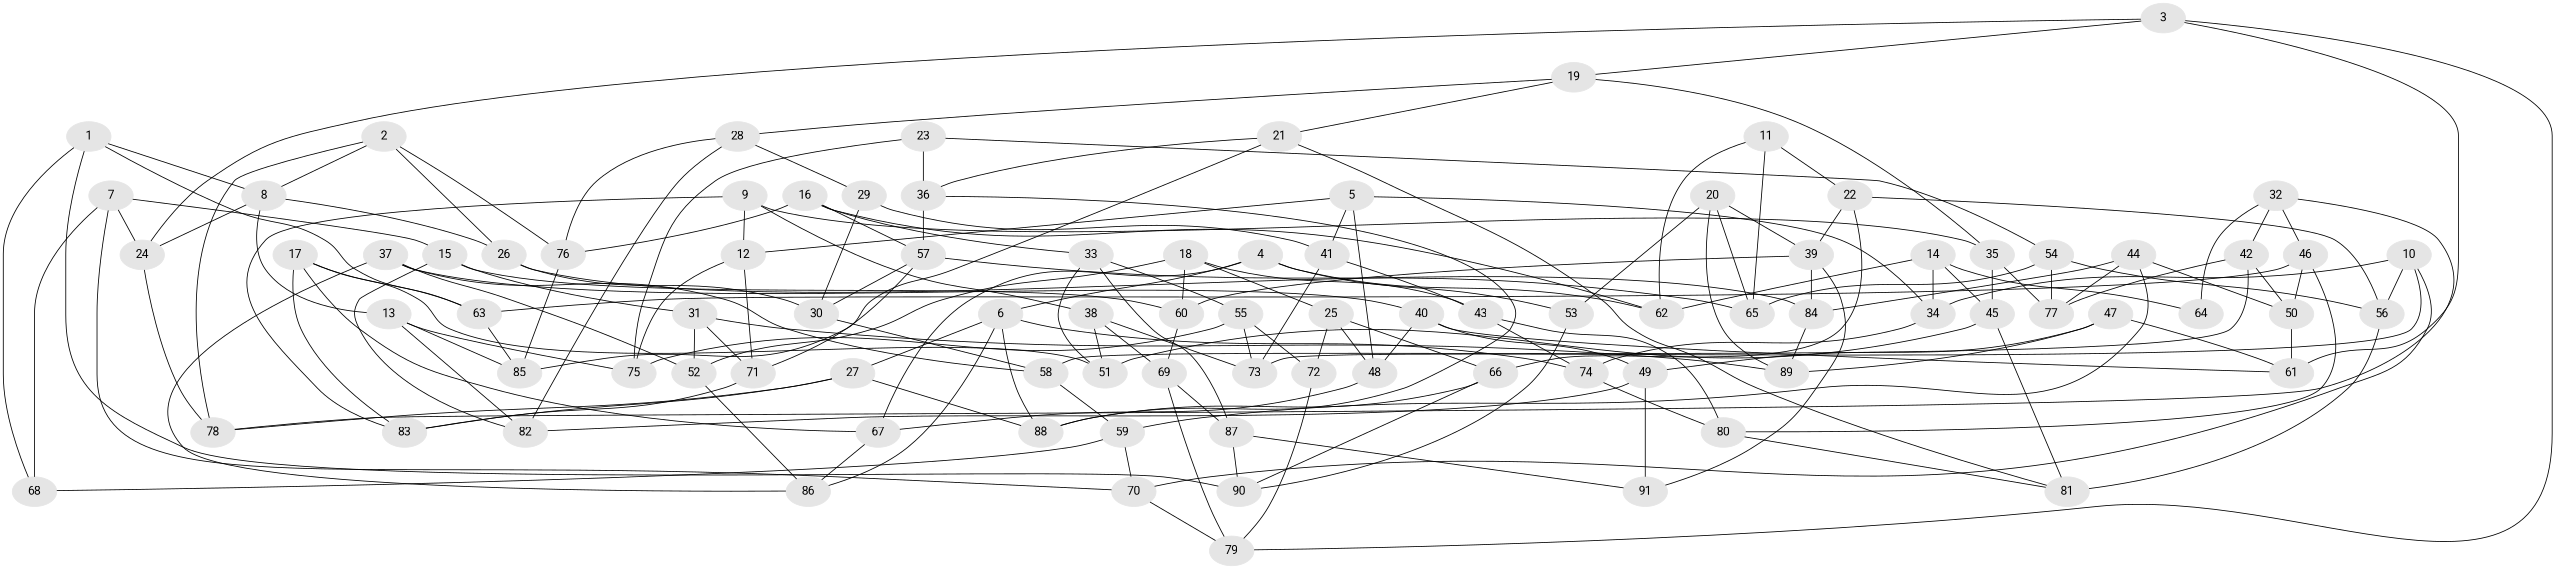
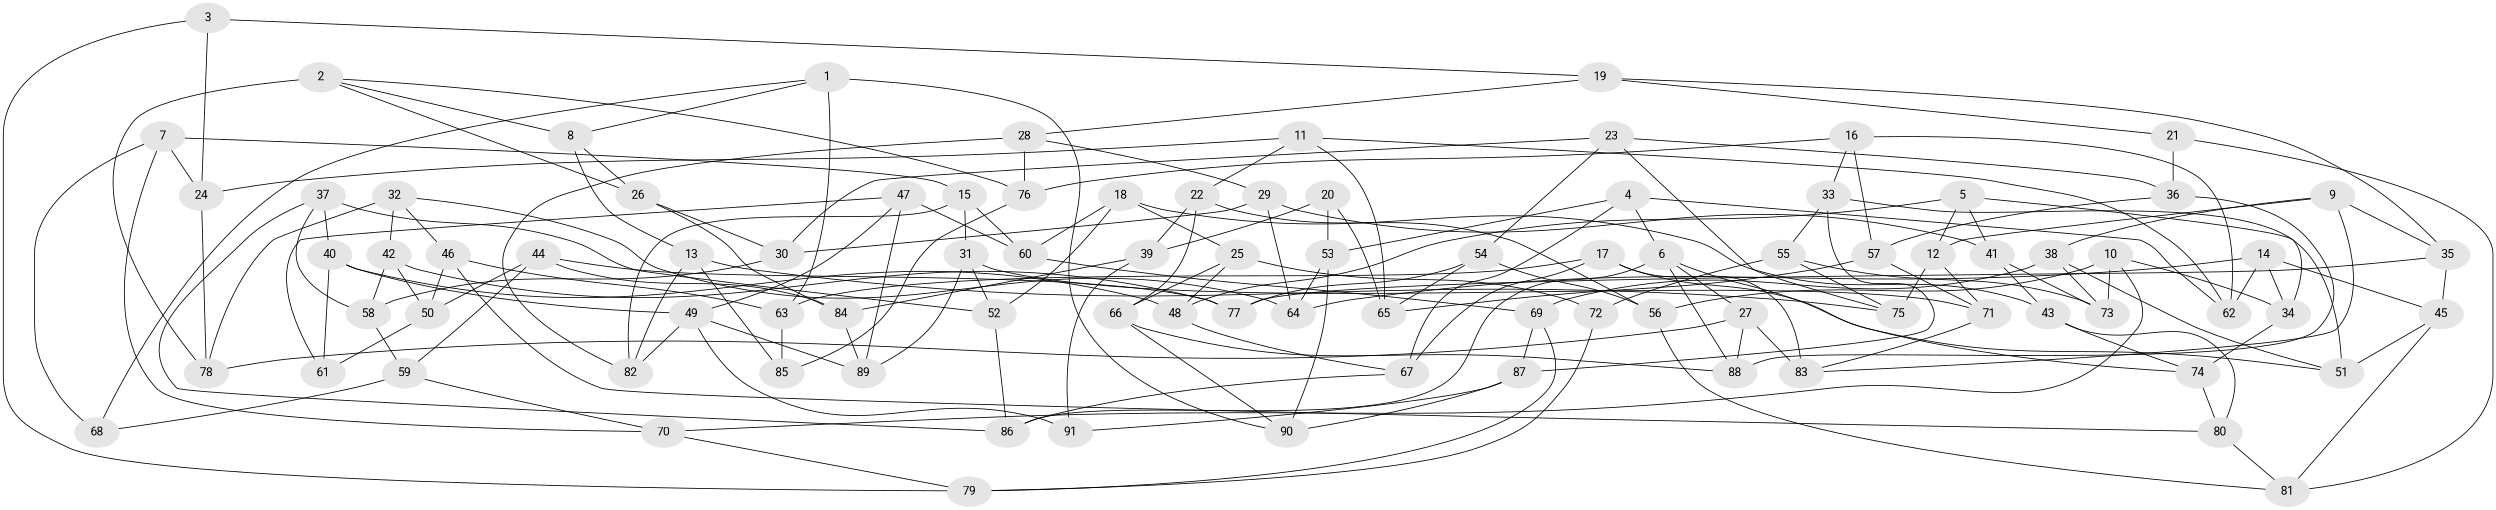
edge "3" -- "61": removed
edge "8" -- "24": now "11" -- "24"
edge "29" -- "64": added
edge "39" -- "60": now "47" -- "60"
edge "21" -- "85": removed
edge "57" -- "30": now "23" -- "30"
edge "53" -- "64": added
edge "20" -- "89": now "49" -- "89"
